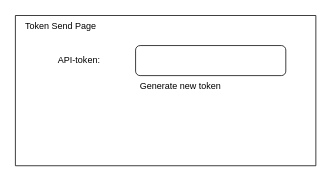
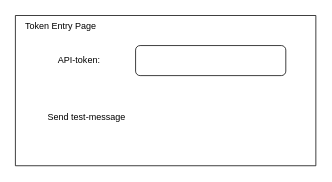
node "Token Send Page": label "Token Send Page" -> "Token Entry Page"
node "Generate new token": removed
node "Send test-message": added
